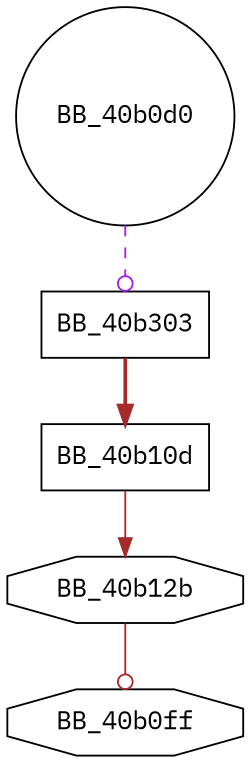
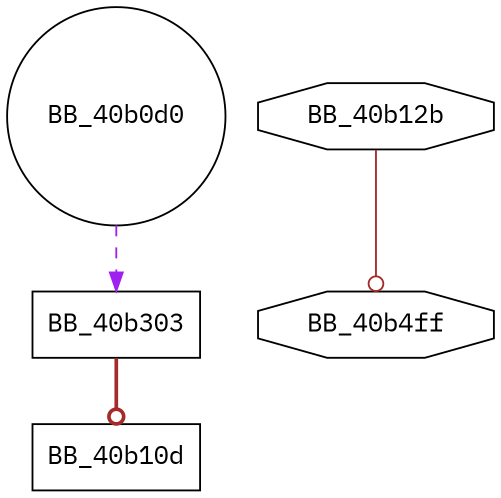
edge "BB_40b0d0" -> "BB_40b303": arrowhead odot -> normal
edge "BB_40b303" -> "BB_40b10d": arrowhead normal -> odot
edge "BB_40b10d" -> "BB_40b12b": removed
node "BB_40b0ff": label "BB_40b0ff" -> "BB_40b4ff"
